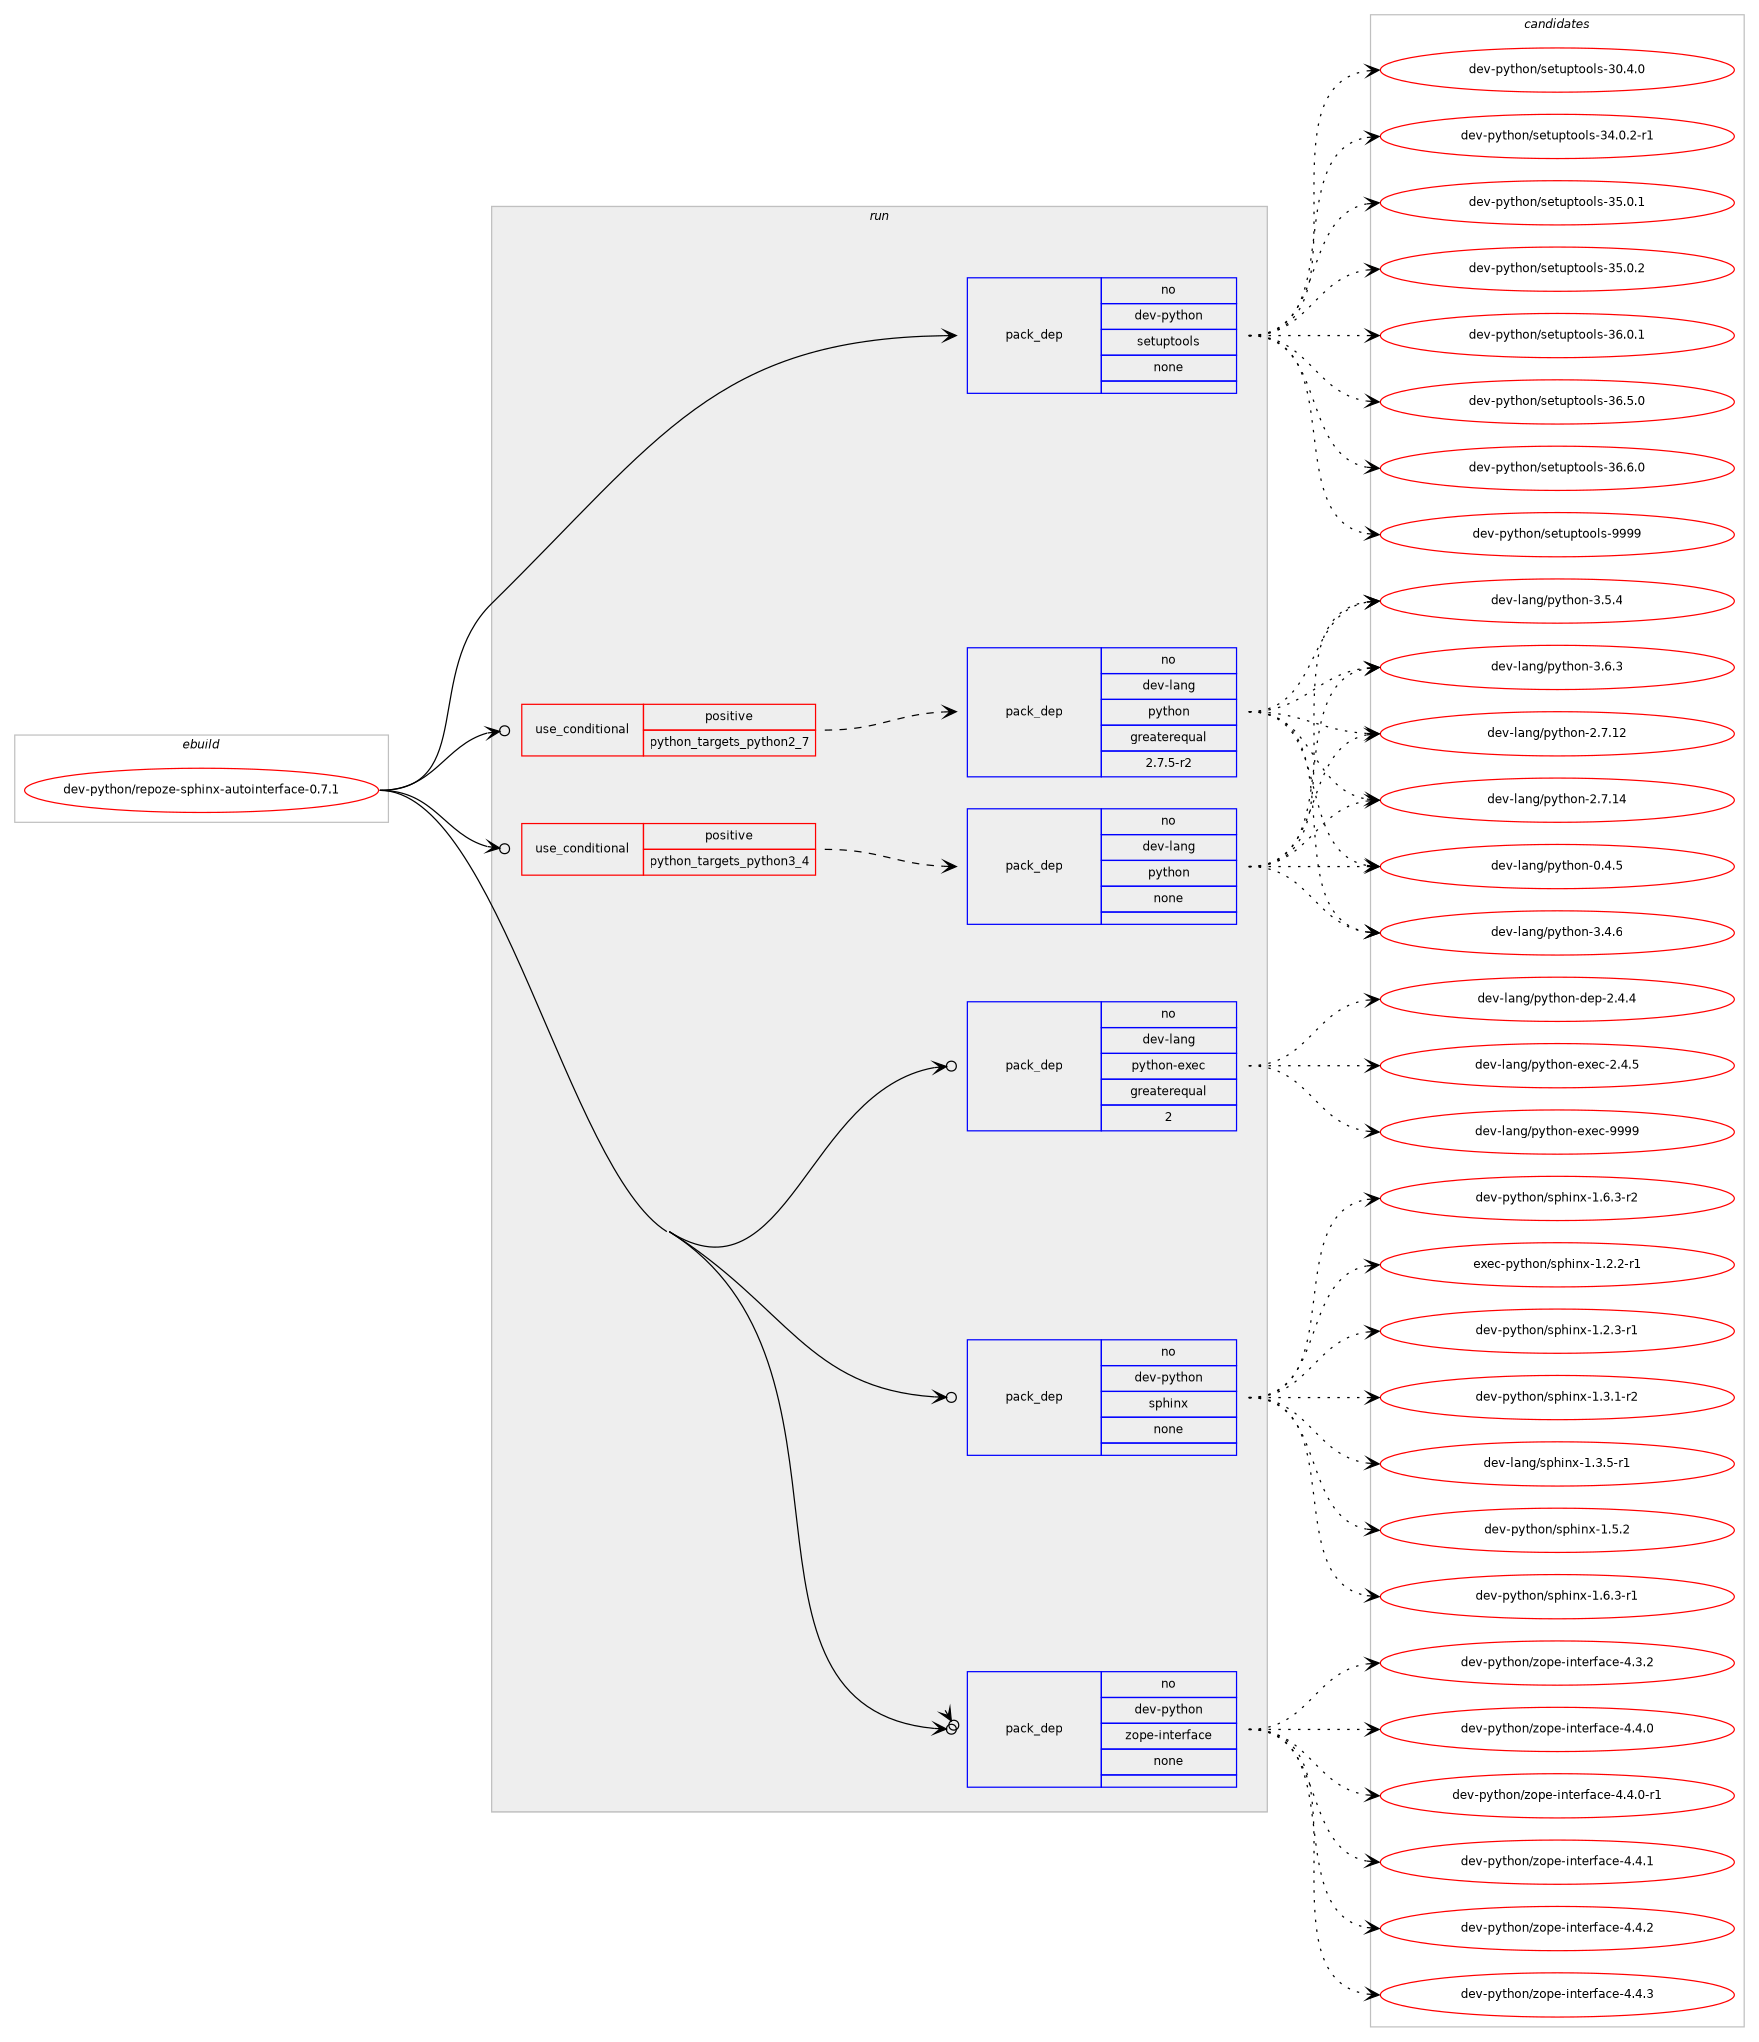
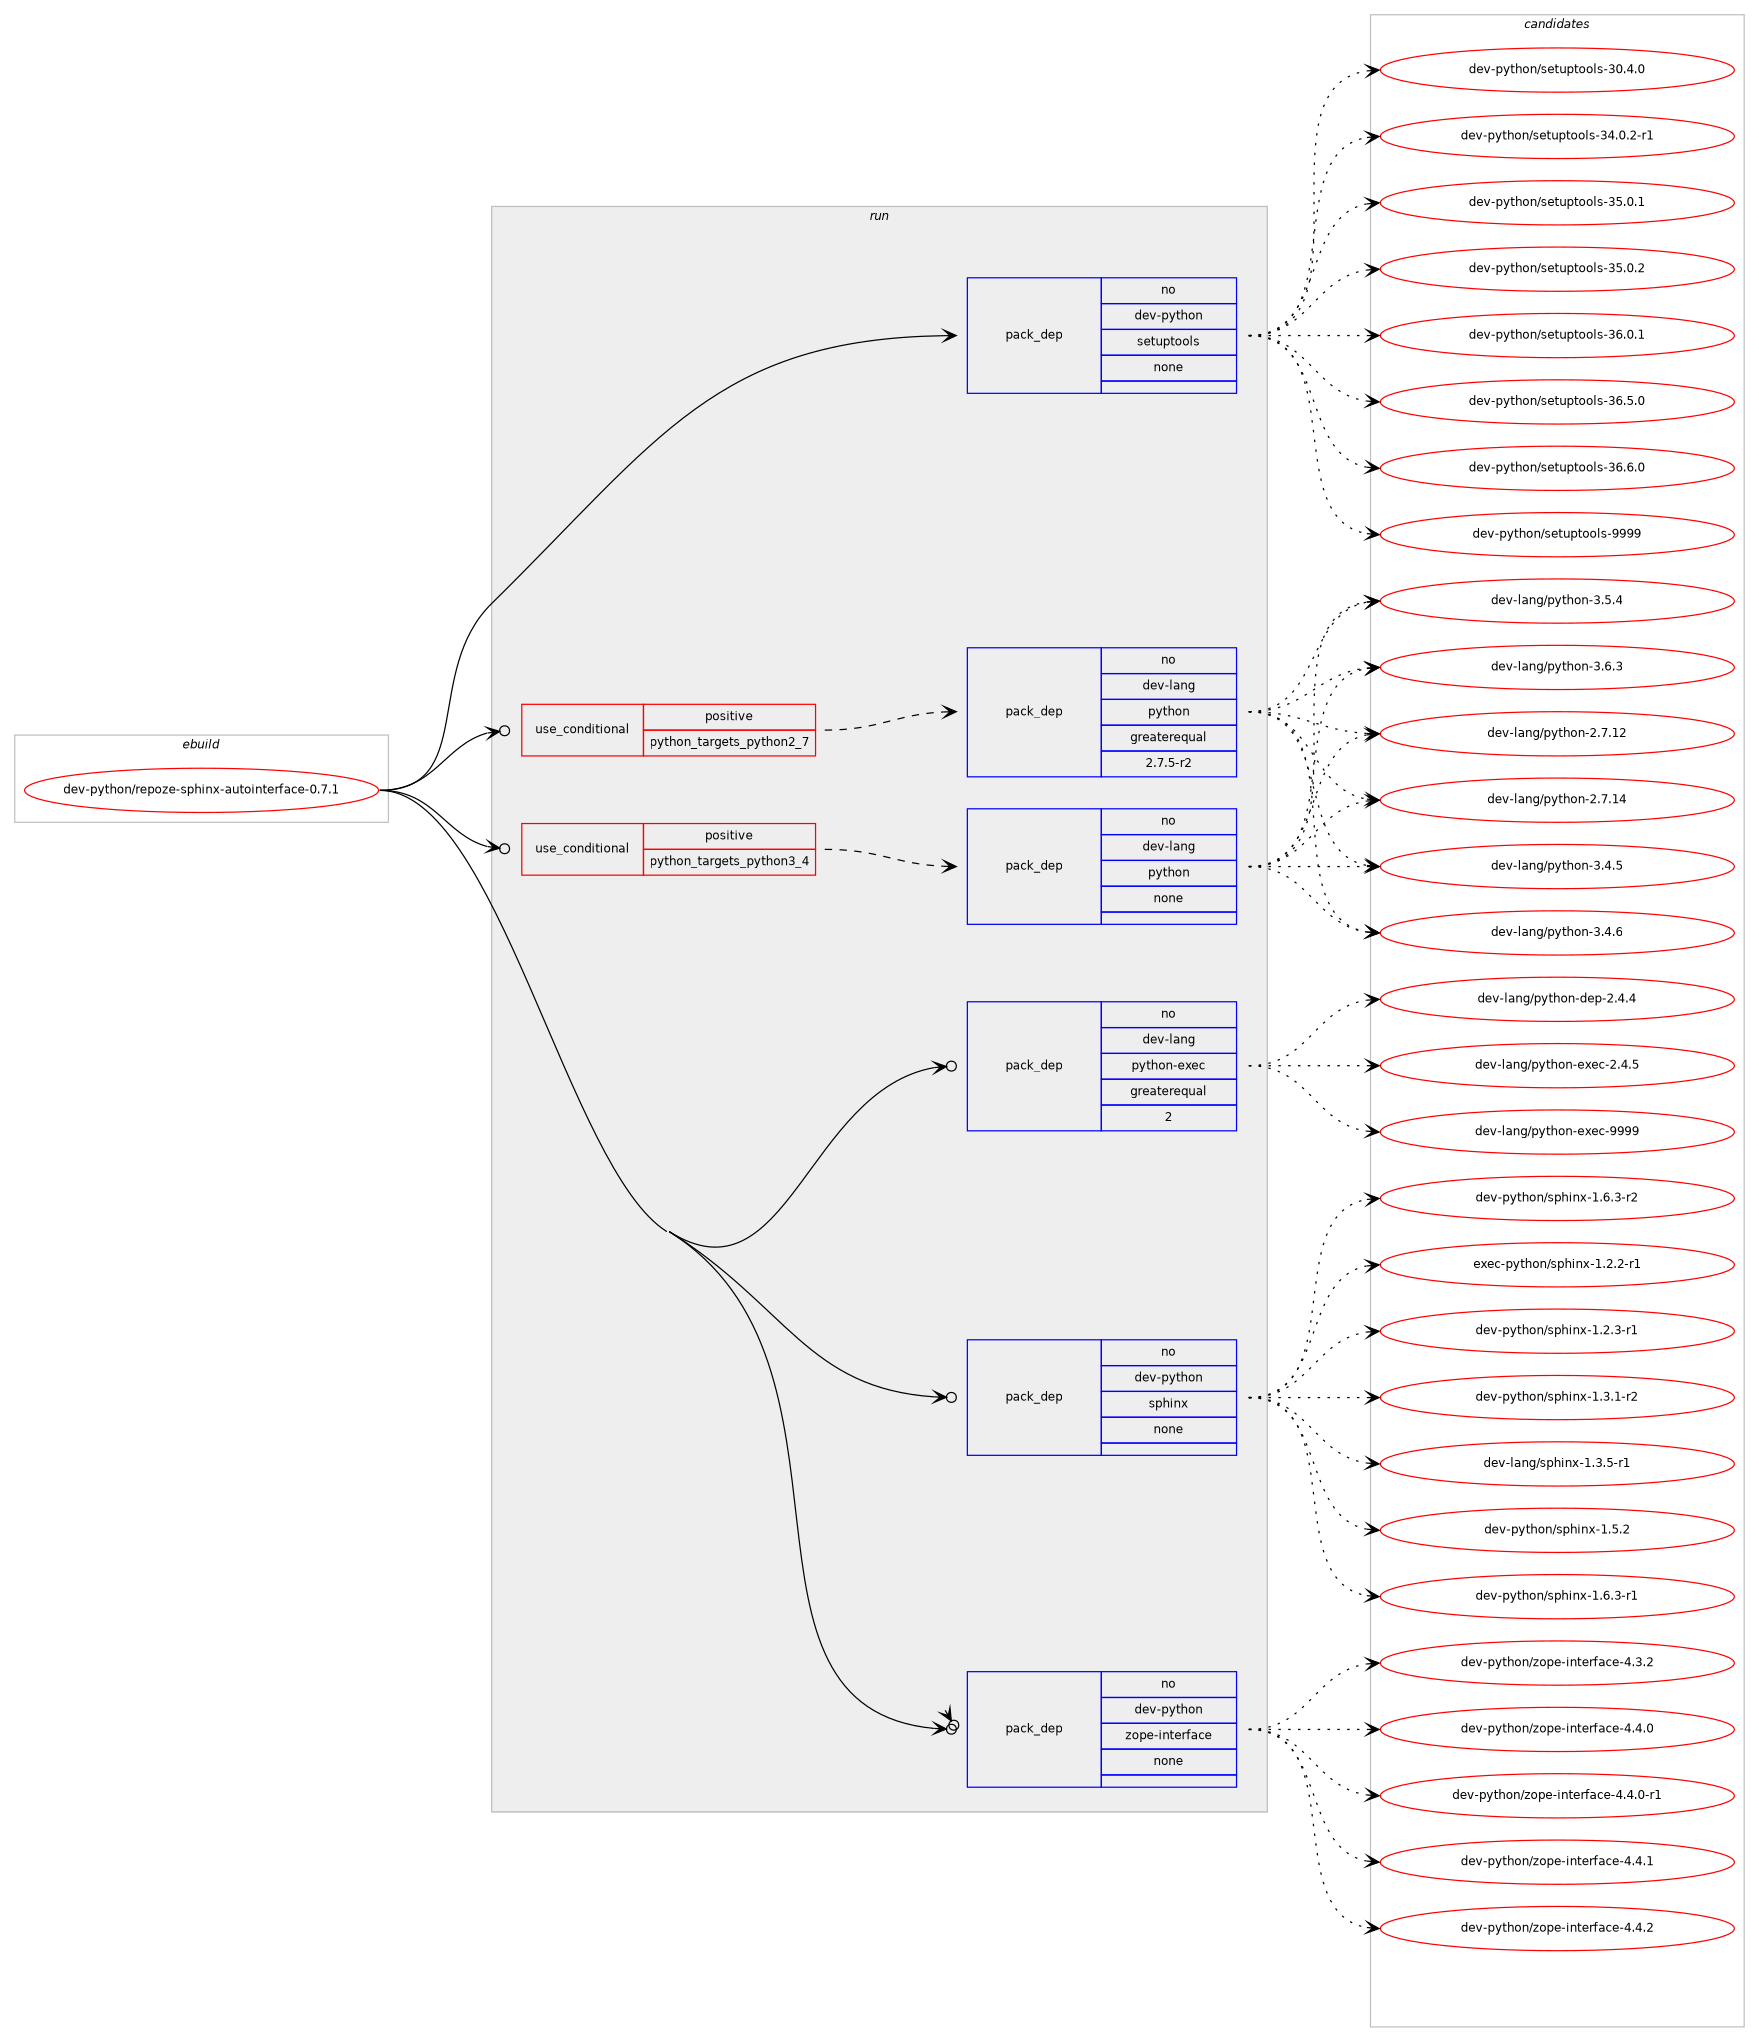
node "dev-lang/python-0.4.5": label "dev-lang/python-0.4.5" -> "dev-lang/python-3.4.5"
node "dev-python/zope-interface-4.4.3": removed
